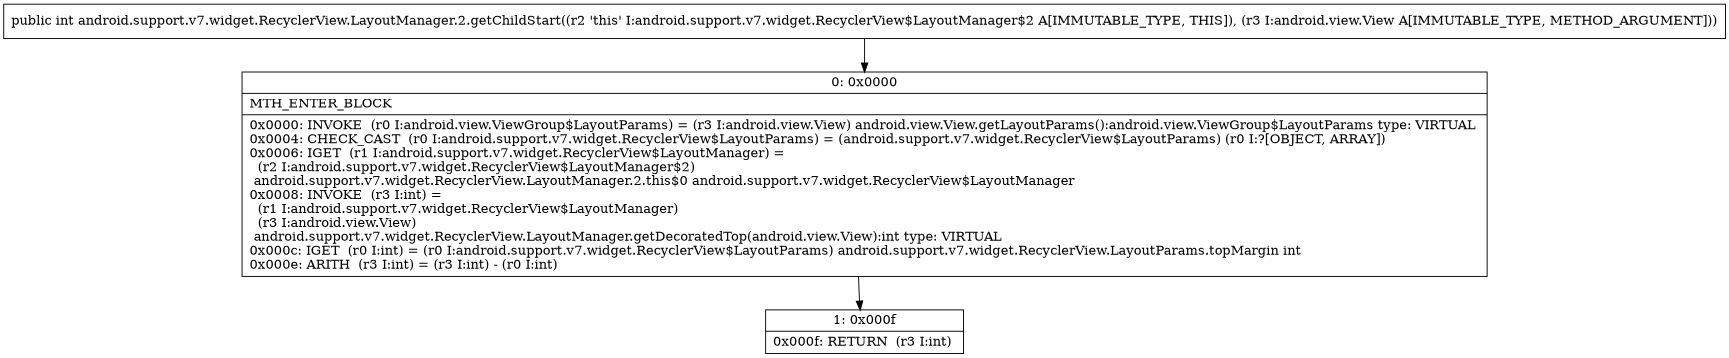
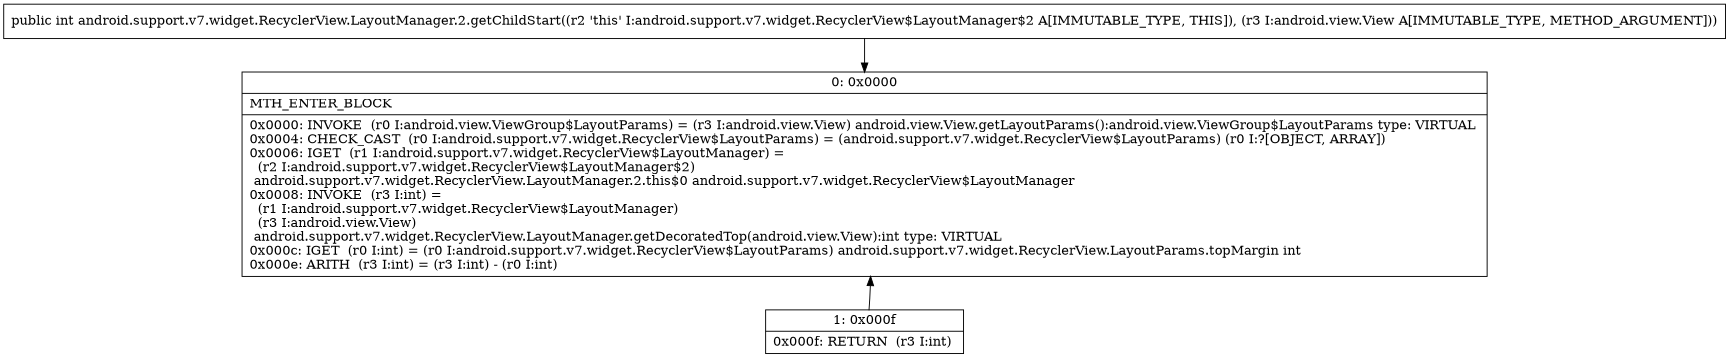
edge "0: 0x0000" -> "1: 0x000f": reversed
